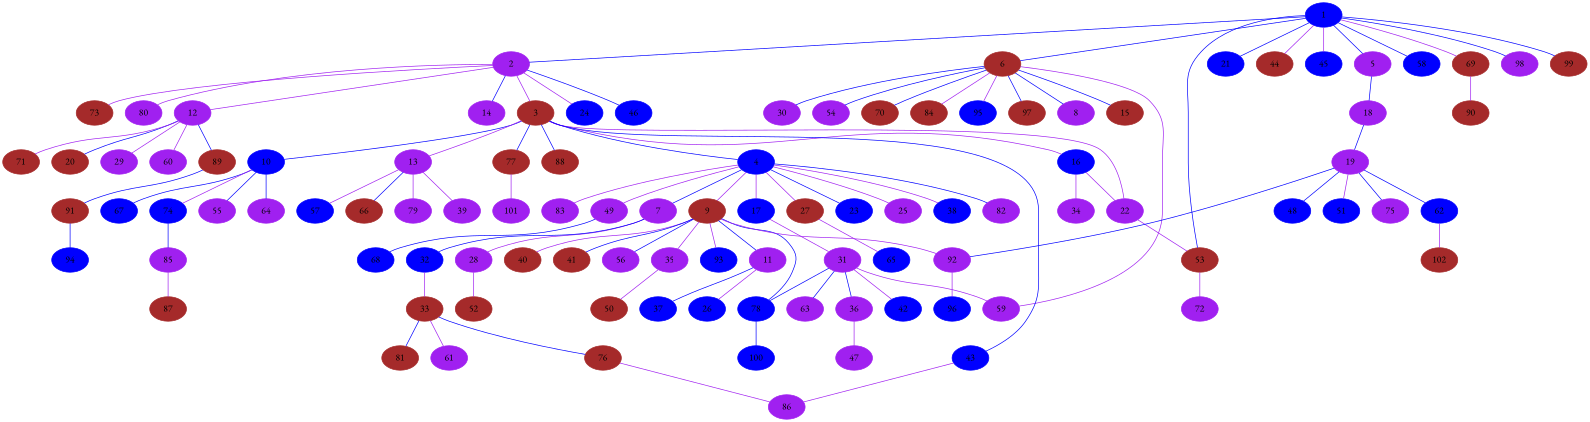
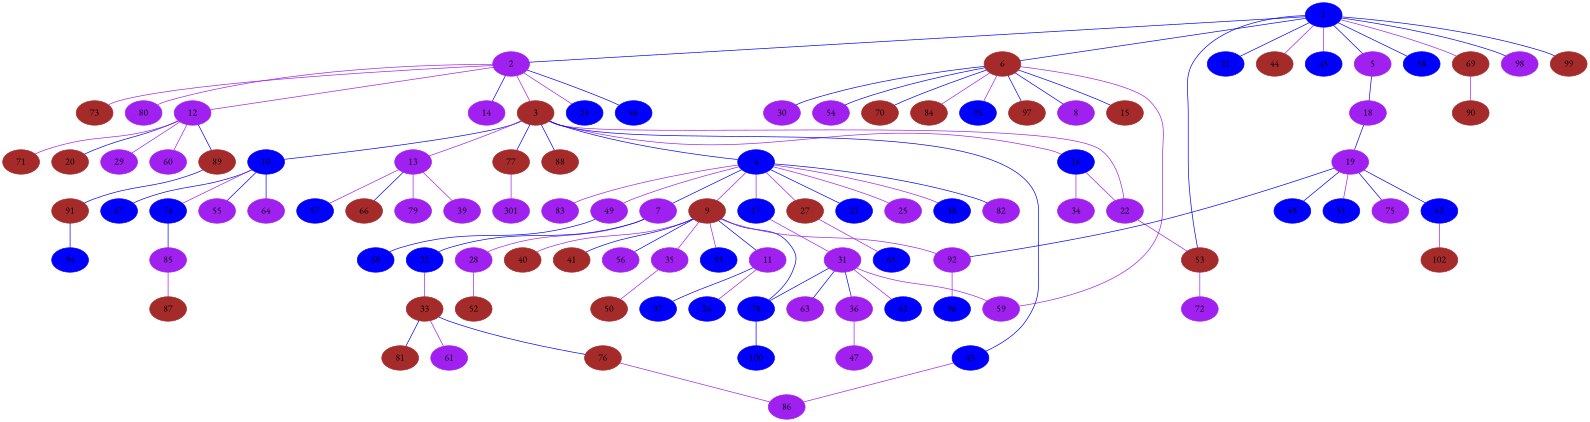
node "101": label "101" -> "301"
